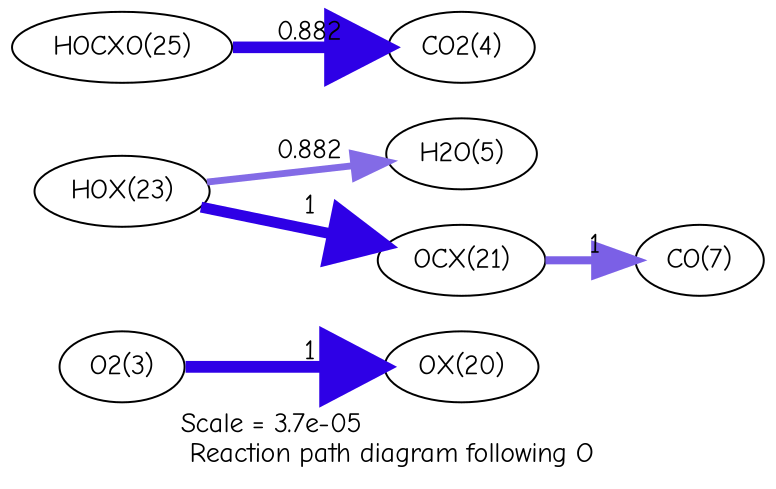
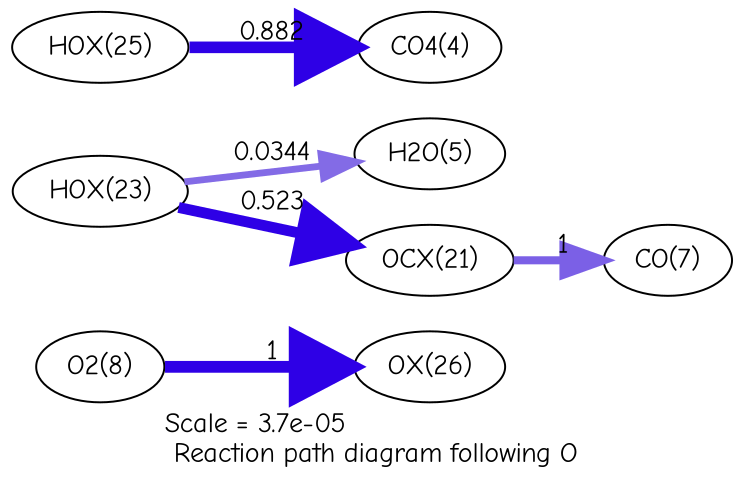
node "HOCXO(25)": label "HOCXO(25)" -> "HOX(25)"
node "CO2(4)": label "CO2(4)" -> "CO4(4)"
edge "HOX(23)" -> "H2O(5)": label " 0.882" -> " 0.0344"
edge "HOX(23)" -> "OCX(21)": label " 1" -> " 0.523"
node "O2(3)": label "O2(3)" -> "O2(8)"
node "OX(20)": label "OX(20)" -> "OX(26)"
